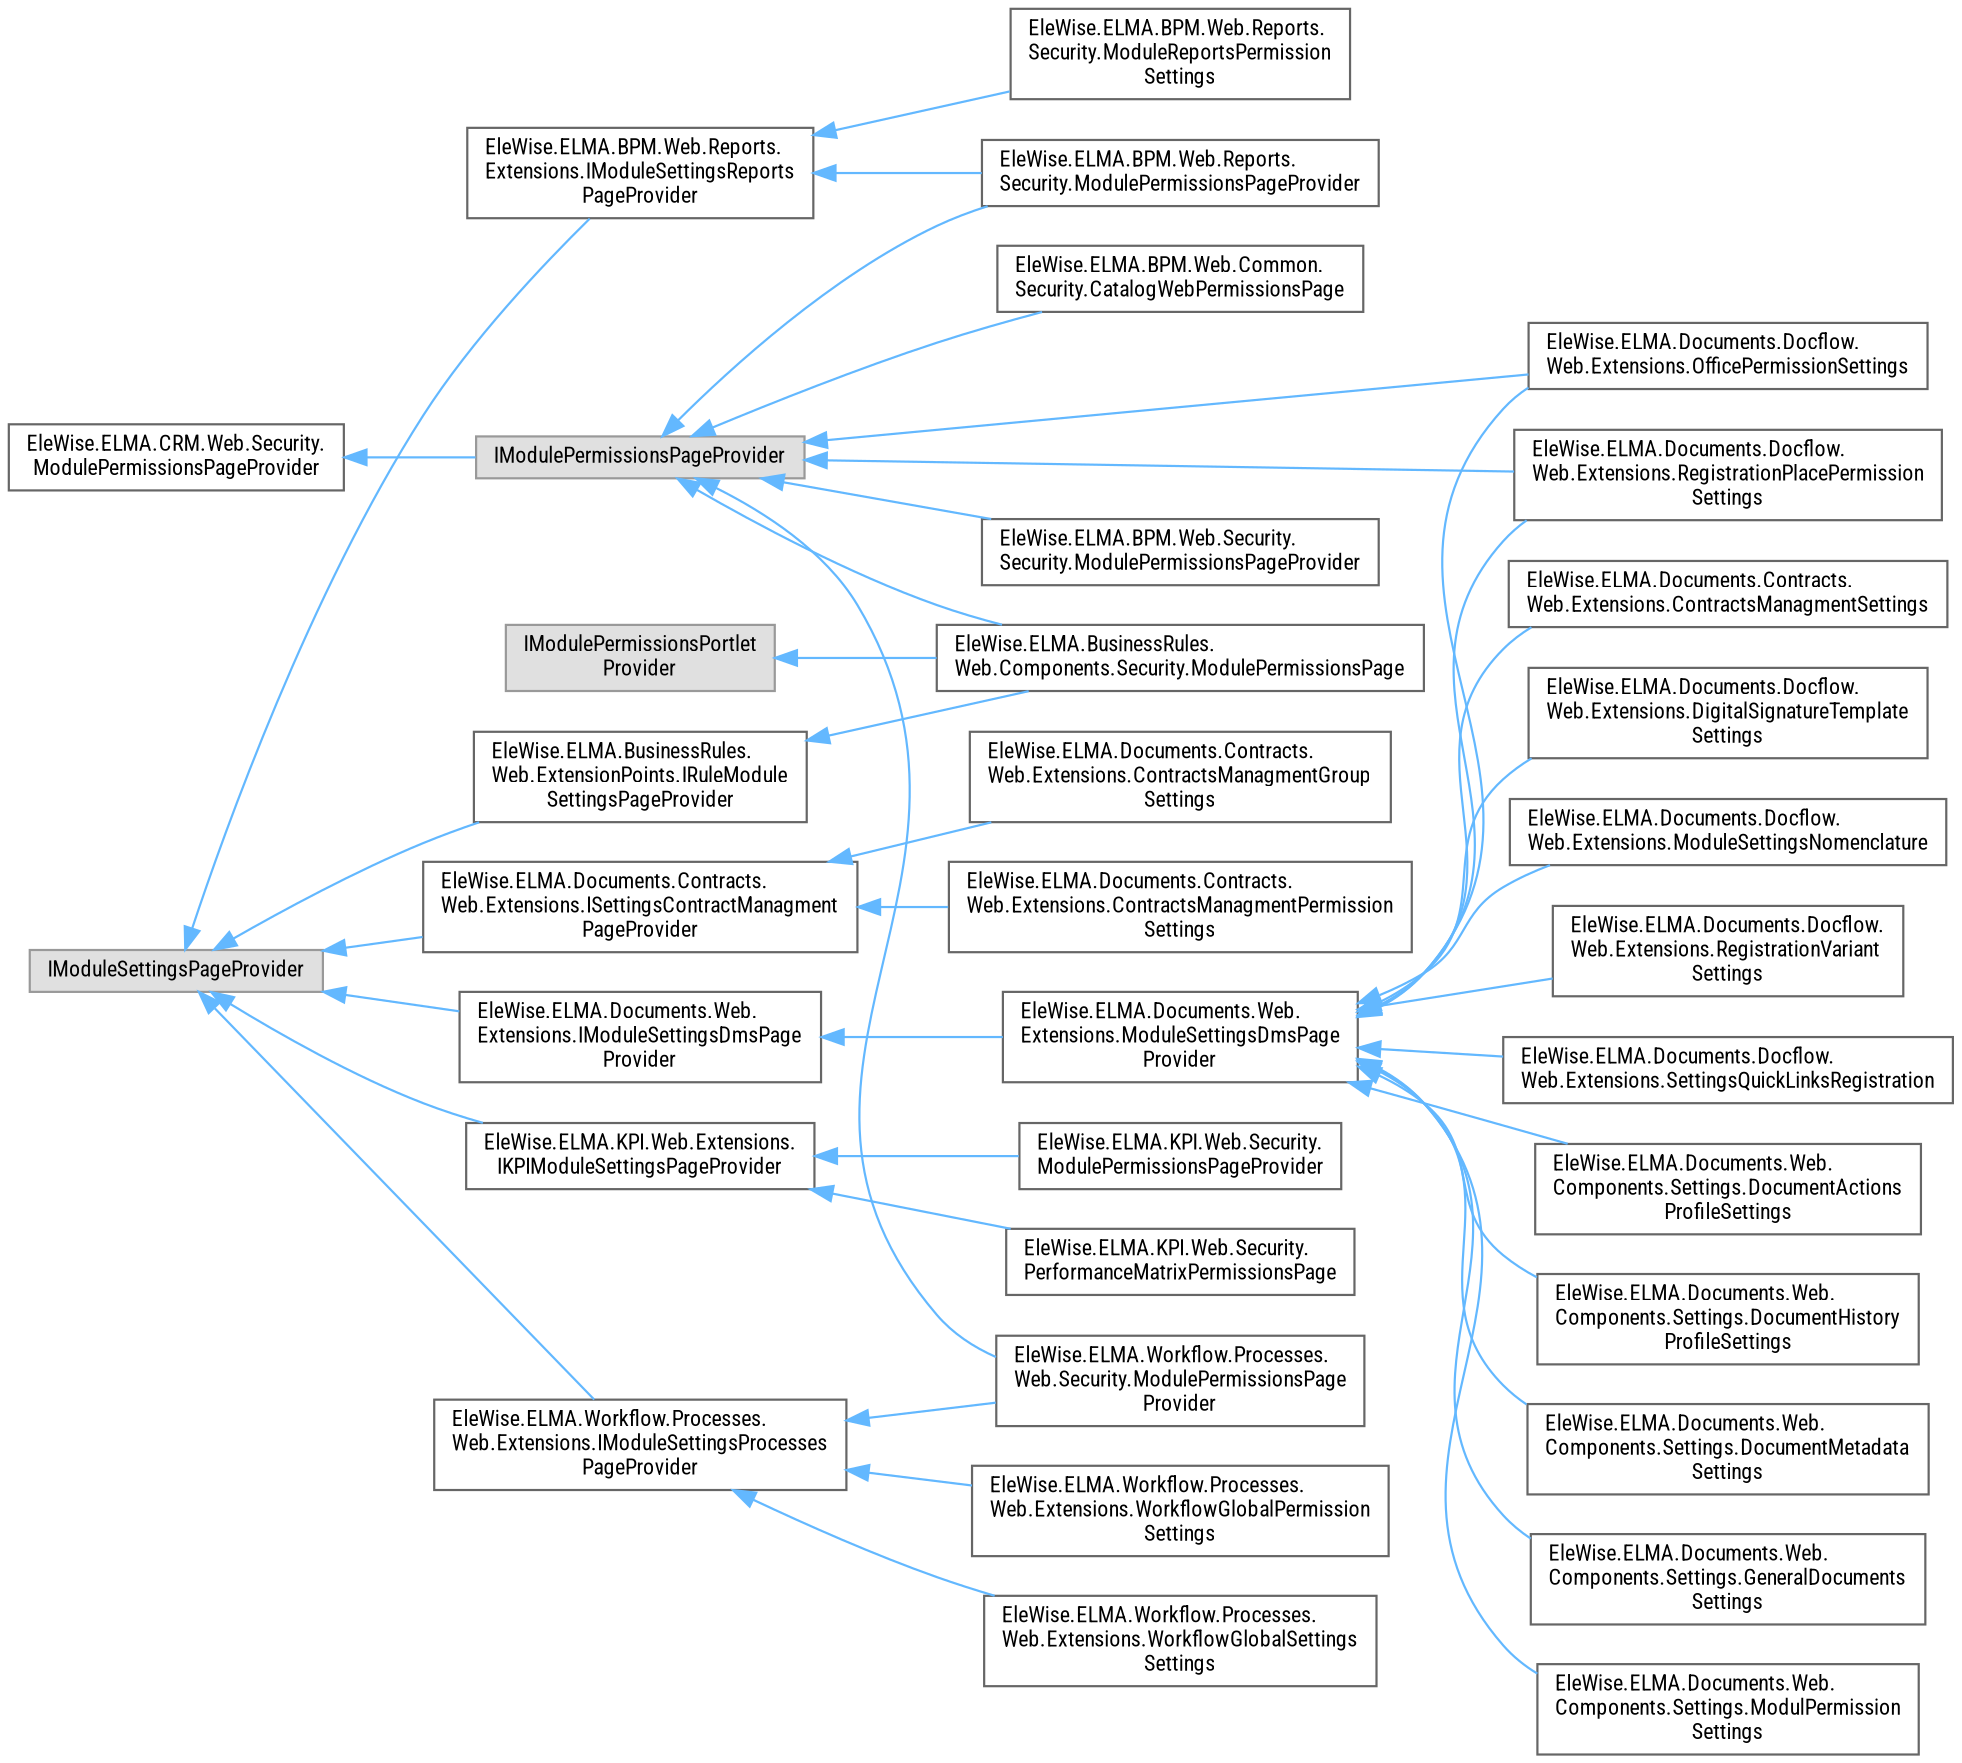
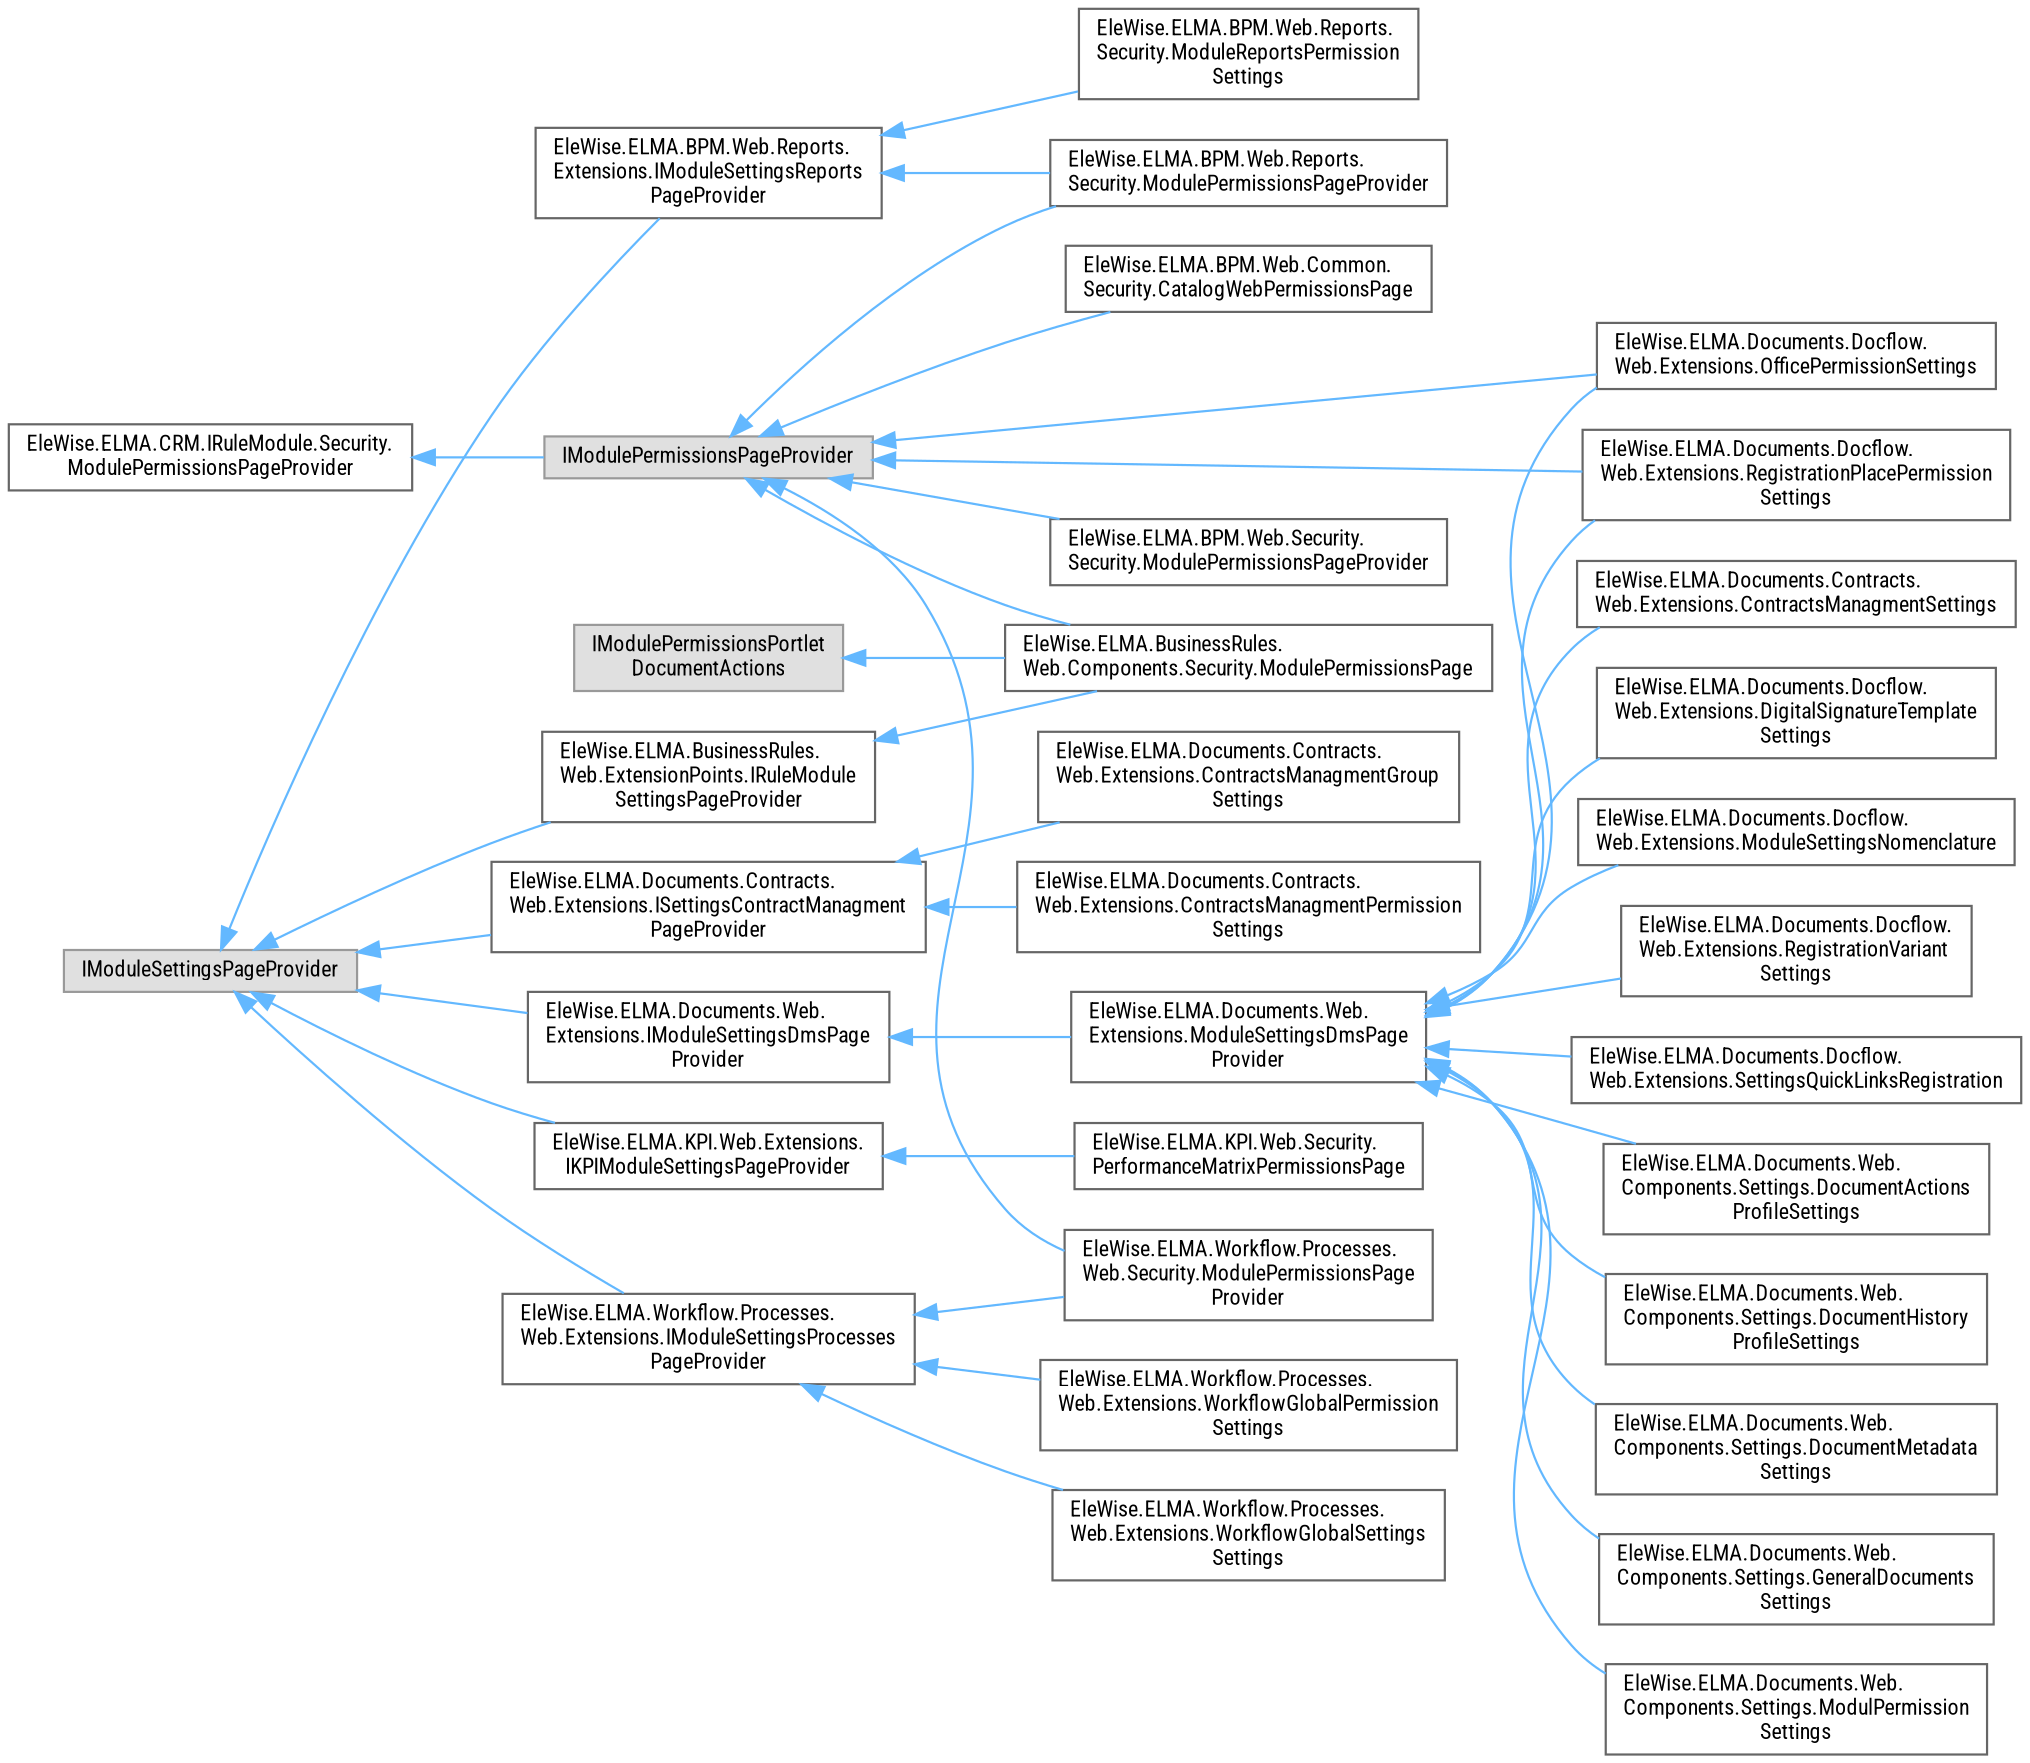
node "EleWise.ELMA.CRM.Web.Security. ModulePermissionsPageProvider": label "EleWise.ELMA.CRM.Web.Security. ModulePermissionsPageProvider" -> "EleWise.ELMA.CRM.IRuleModule.Security. ModulePermissionsPageProvider"
node "IModulePermissionsPortlet Provider": label "IModulePermissionsPortlet Provider" -> "IModulePermissionsPortlet DocumentActions"
node "EleWise.ELMA.KPI.Web.Security. ModulePermissionsPageProvider": removed
